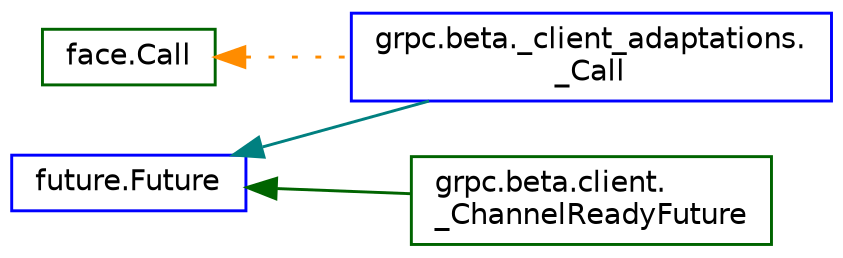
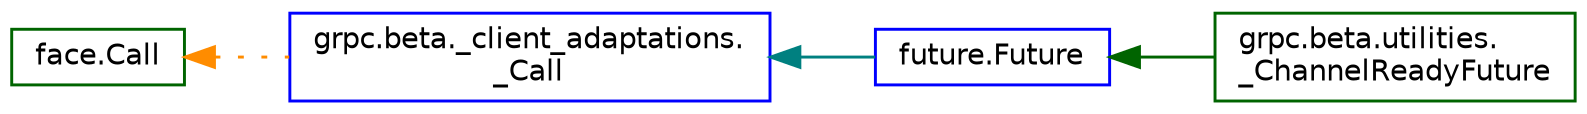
edge "grpc.beta._client_adaptations. _Call" -> "future.Future": reversed
node "grpc.beta.client. _ChannelReadyFuture": label "grpc.beta.client. _ChannelReadyFuture" -> "grpc.beta.utilities. _ChannelReadyFuture"
